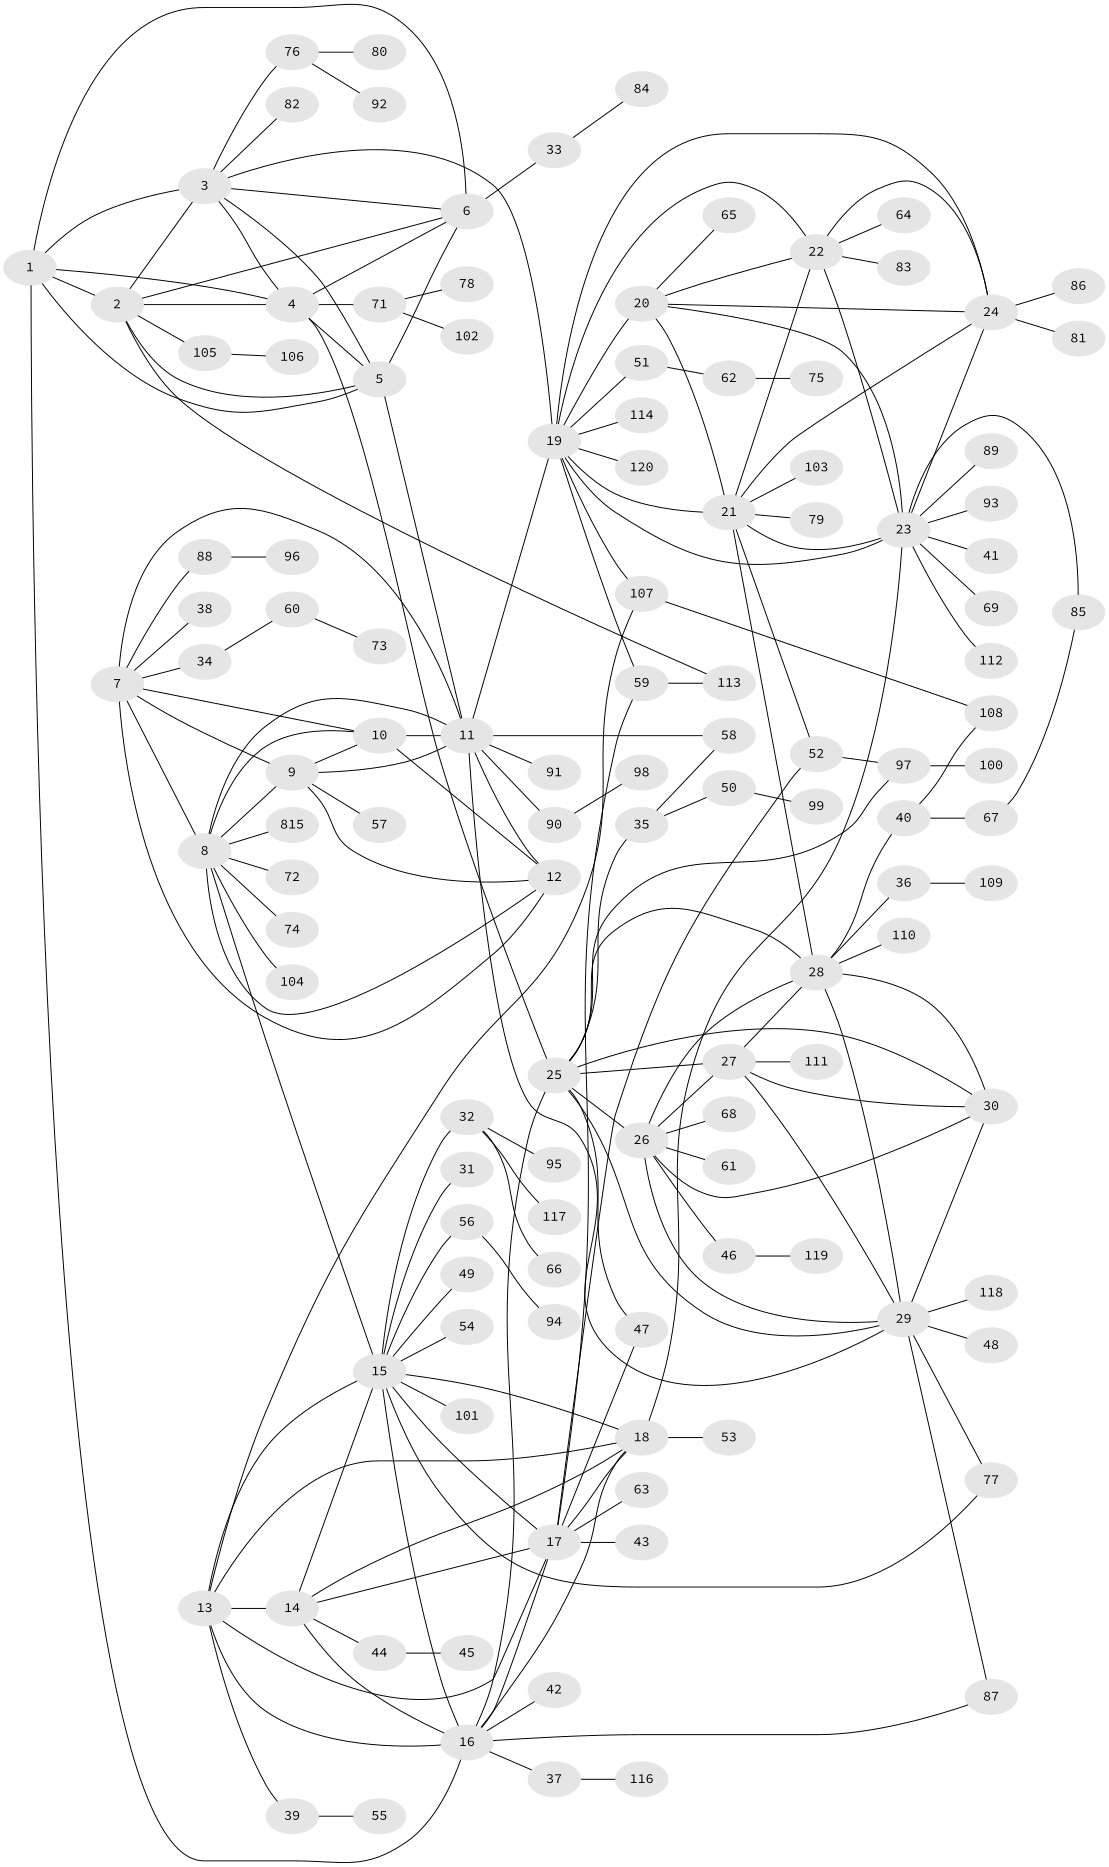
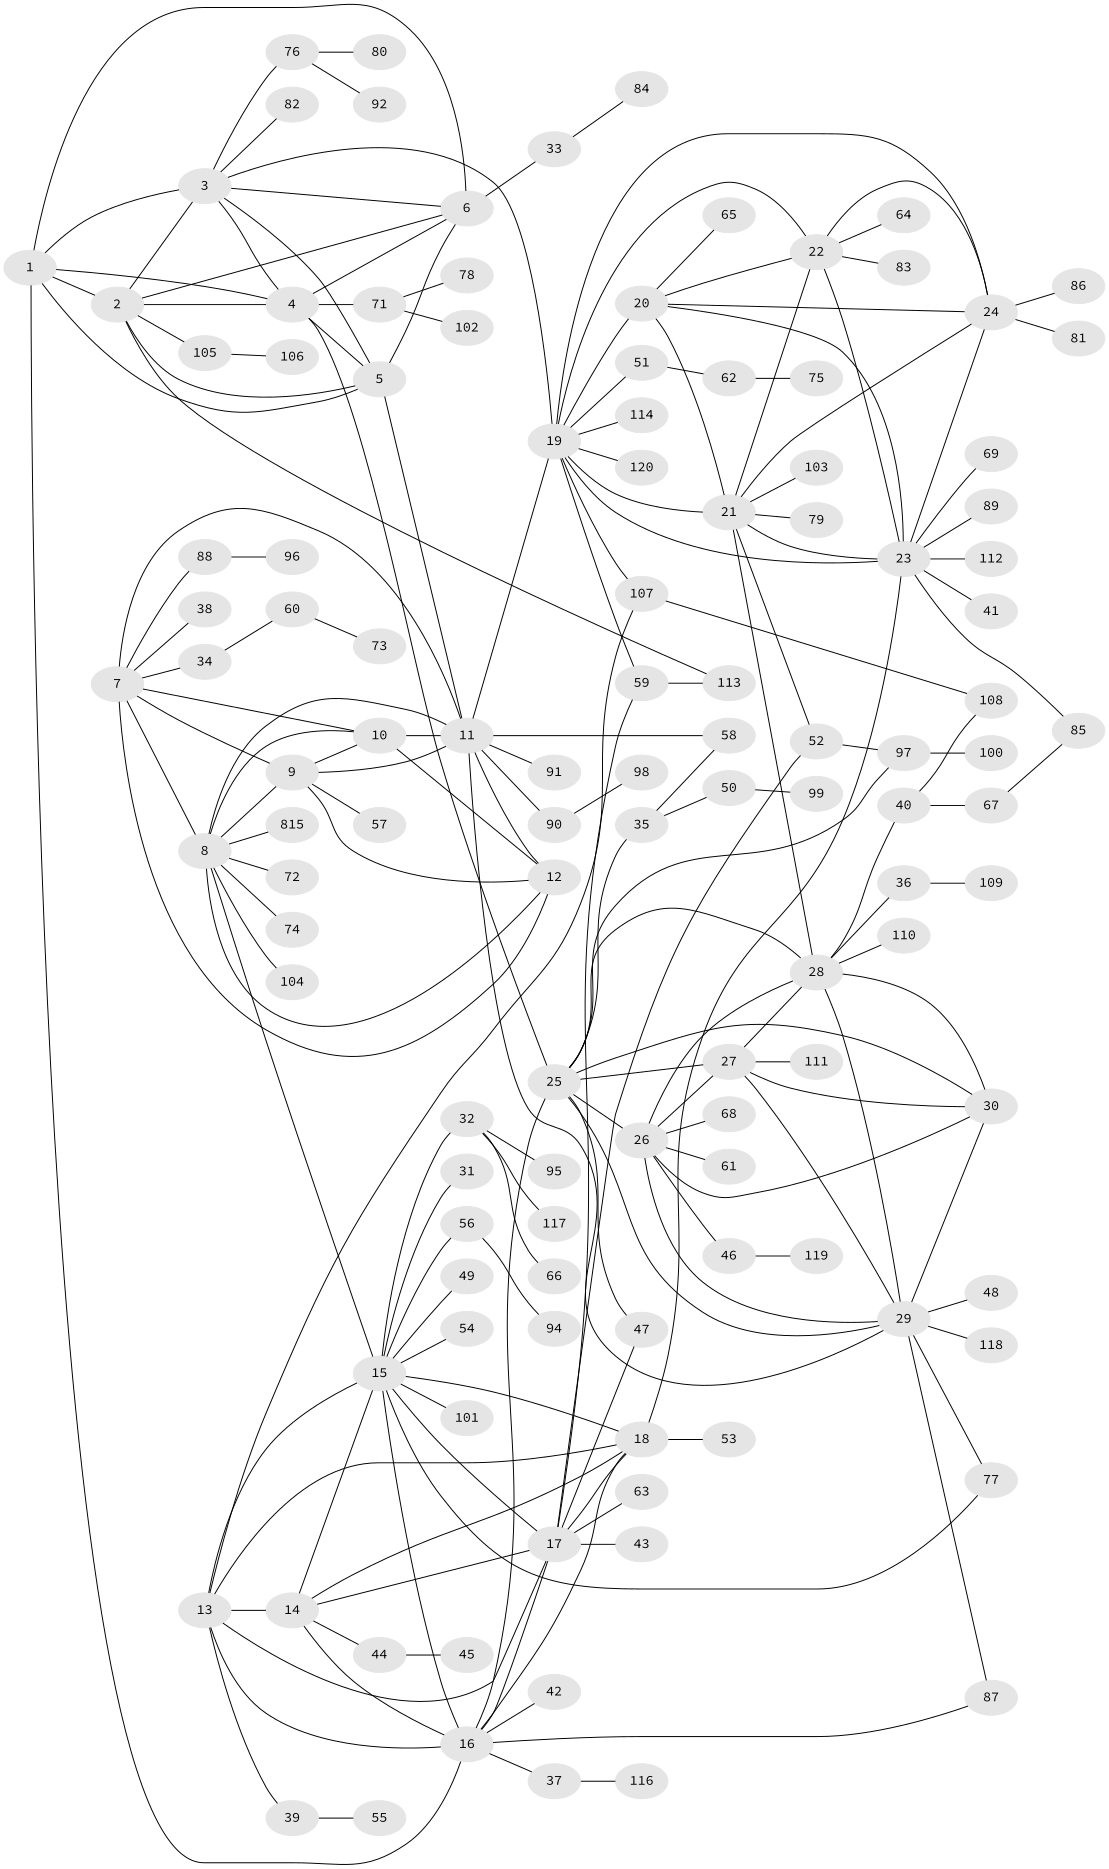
node "93": removed
